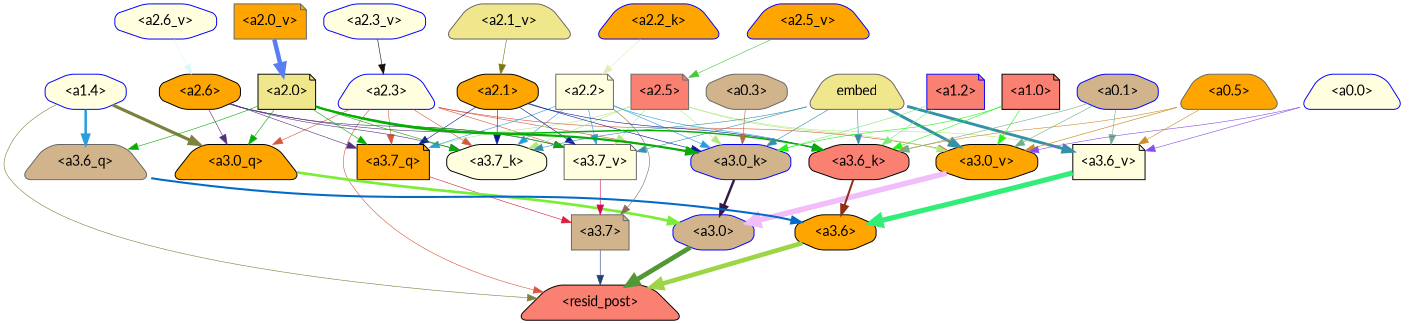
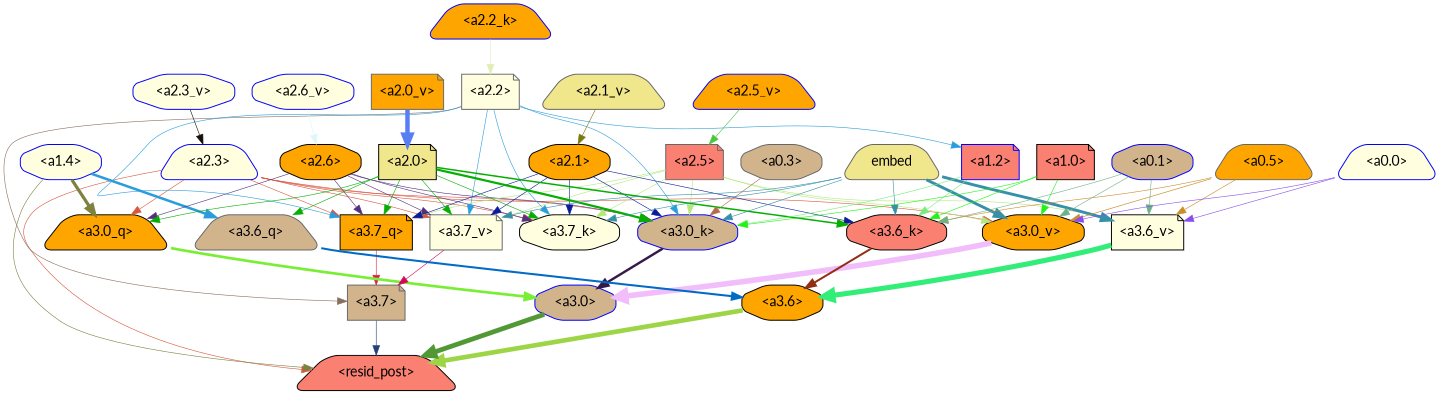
edge "<a2.2>" -> "<a3.6_k>": now "<a2.2>" -> "<a1.2>"
